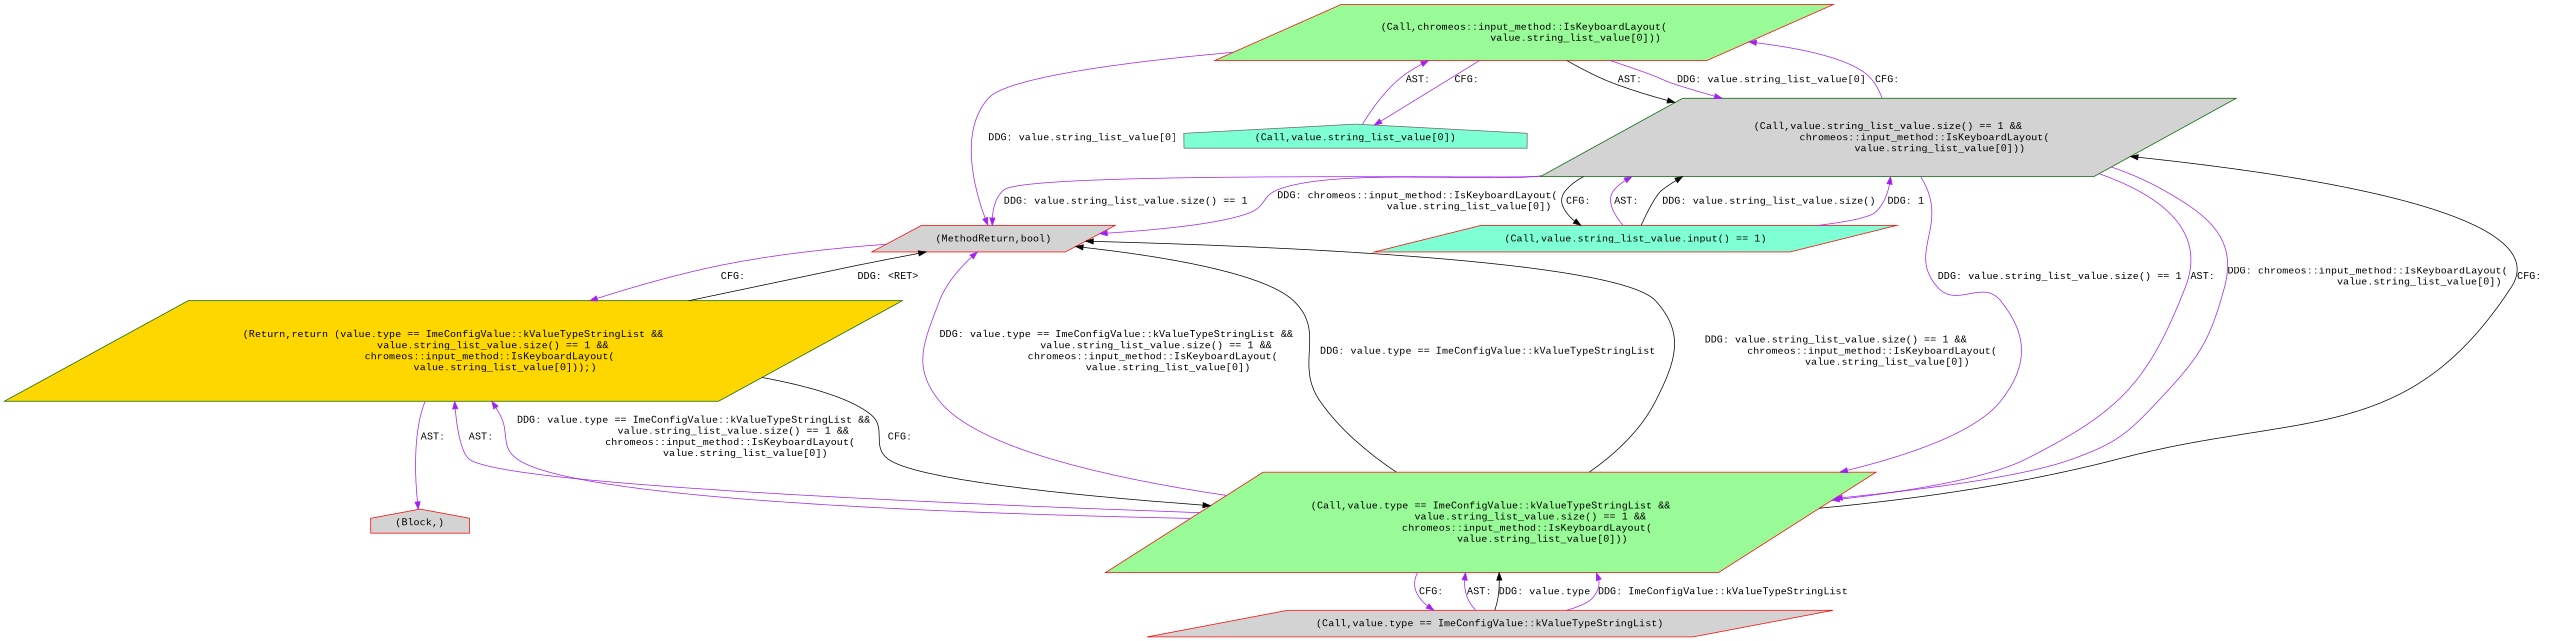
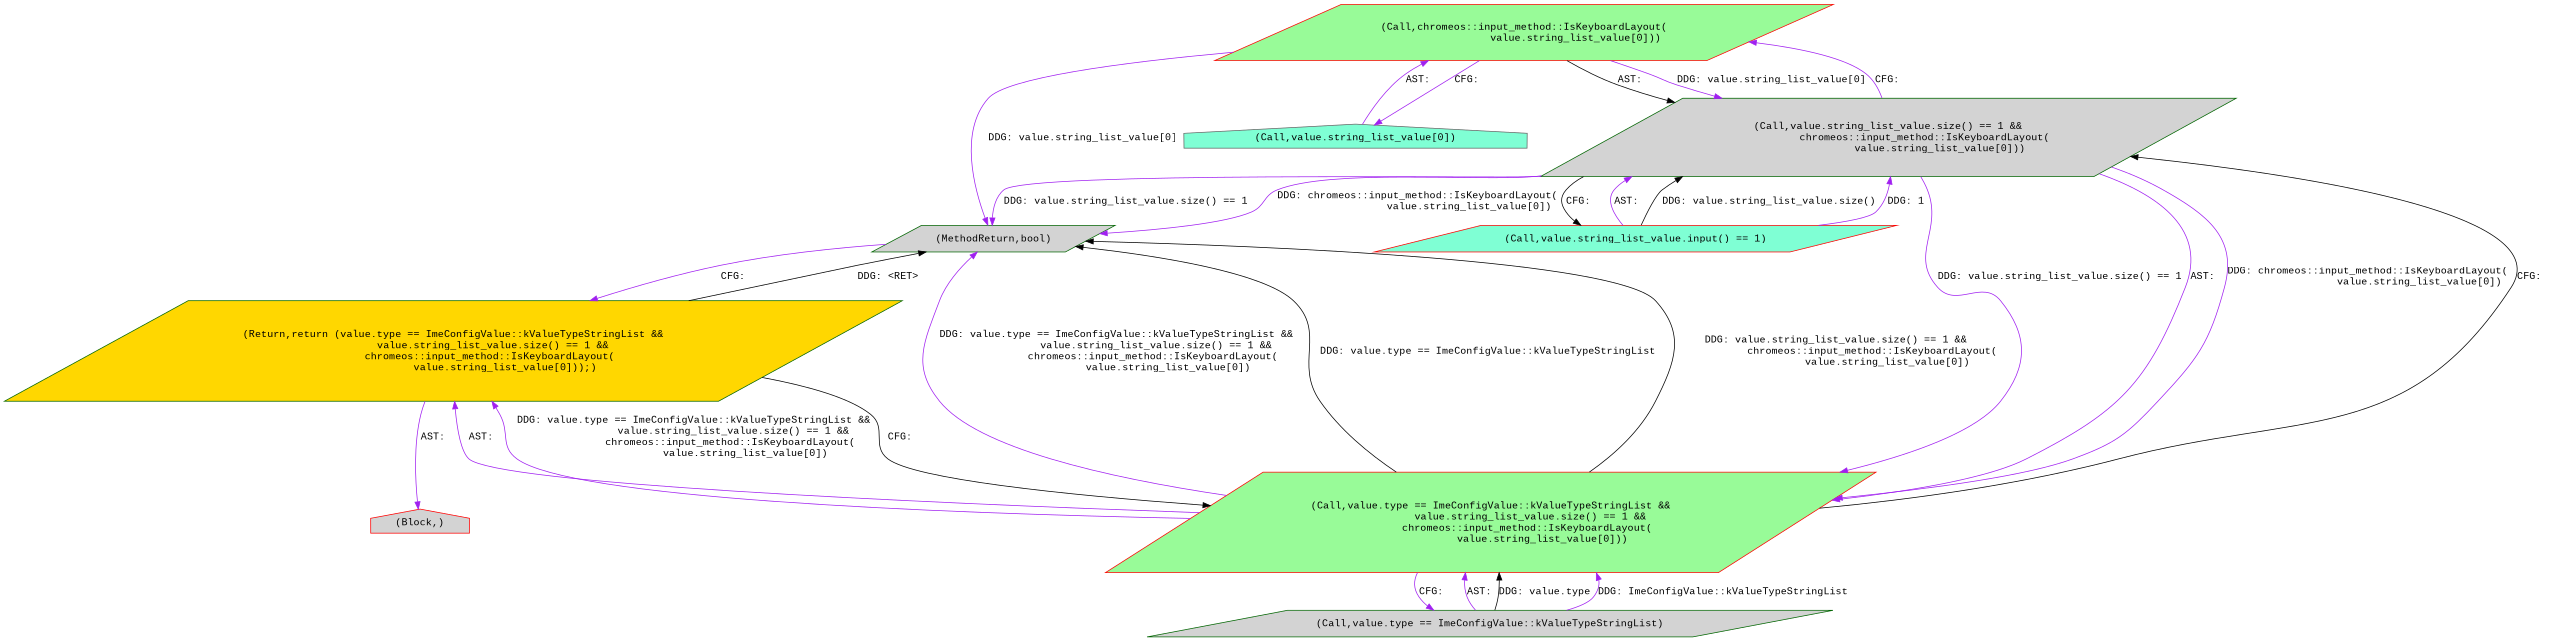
node "(MethodReturn,bool)": color red -> darkgreen
node "(Call,value.type == ImeConfigValue::kValueTypeStringList)": color red -> darkgreen
